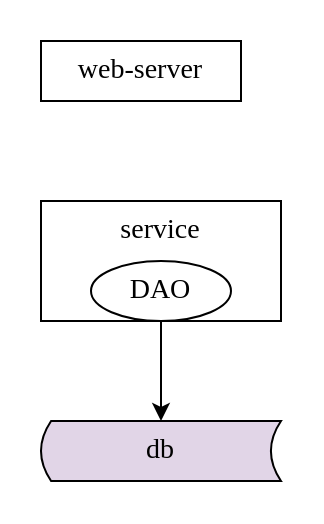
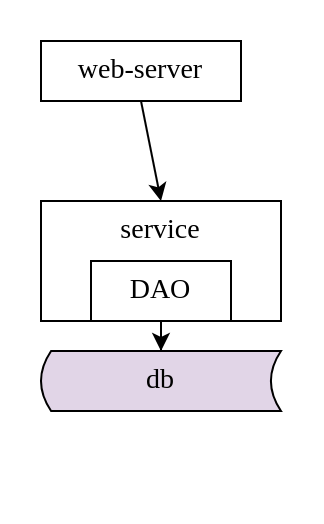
edge "web-server" -> "service": added
node "DAO": shape ellipse -> rectangle
node "db": moved (161, 451) -> (161, 381)
